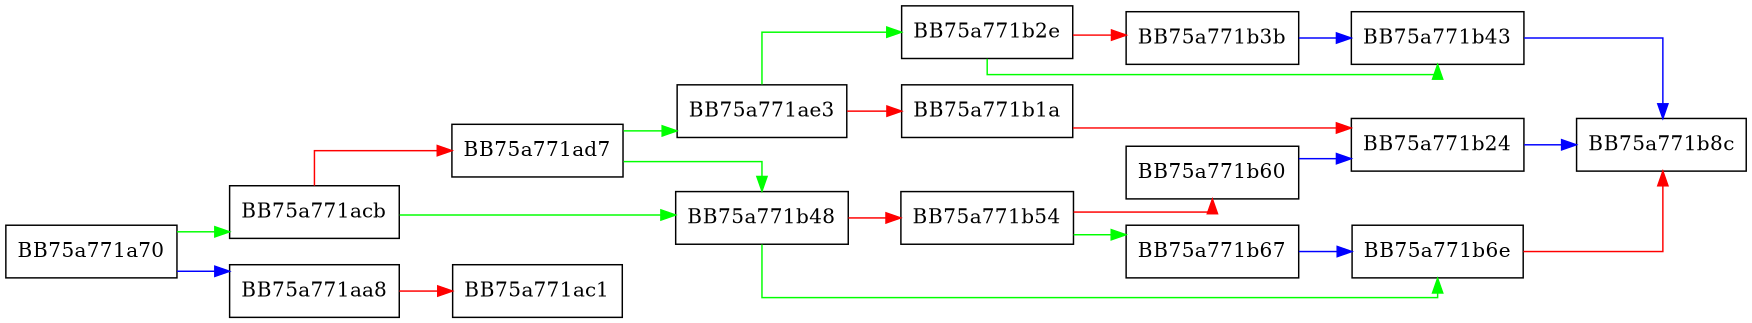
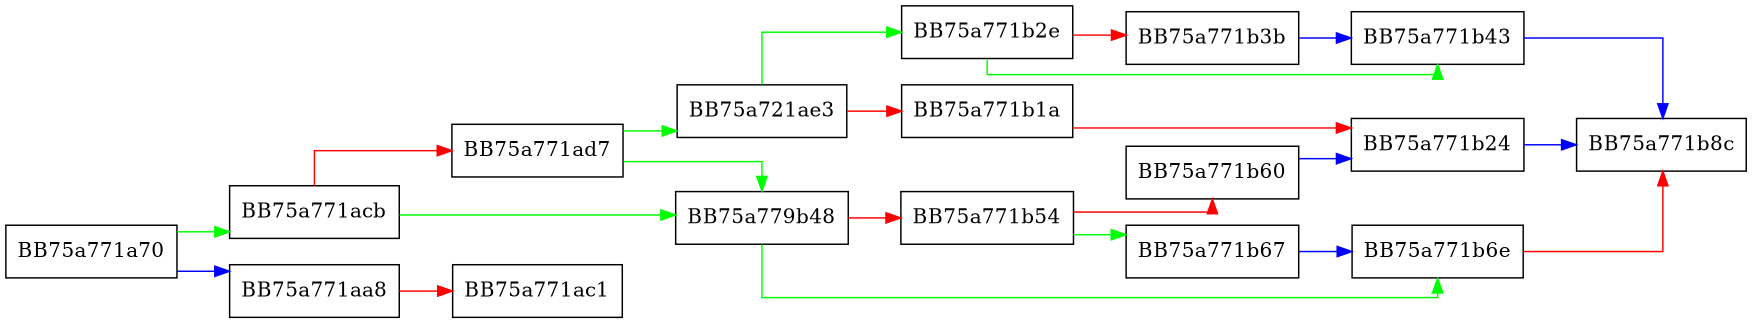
node "BB75a771ae3": label "BB75a771ae3" -> "BB75a721ae3"
node "BB75a771b48": label "BB75a771b48" -> "BB75a779b48"
